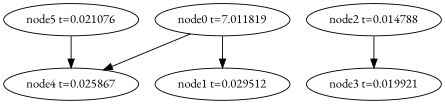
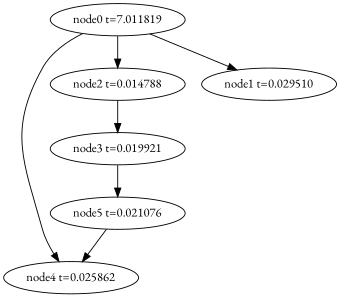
edge "node0 t=7.011819" -> "node2 t=0.014788": added
node "node4 t=0.025867": label "node4 t=0.025867" -> "node4 t=0.025862"
node "node1 t=0.029512": label "node1 t=0.029512" -> "node1 t=0.029510"
edge "node3 t=0.019921" -> "node5 t=0.021076": added
